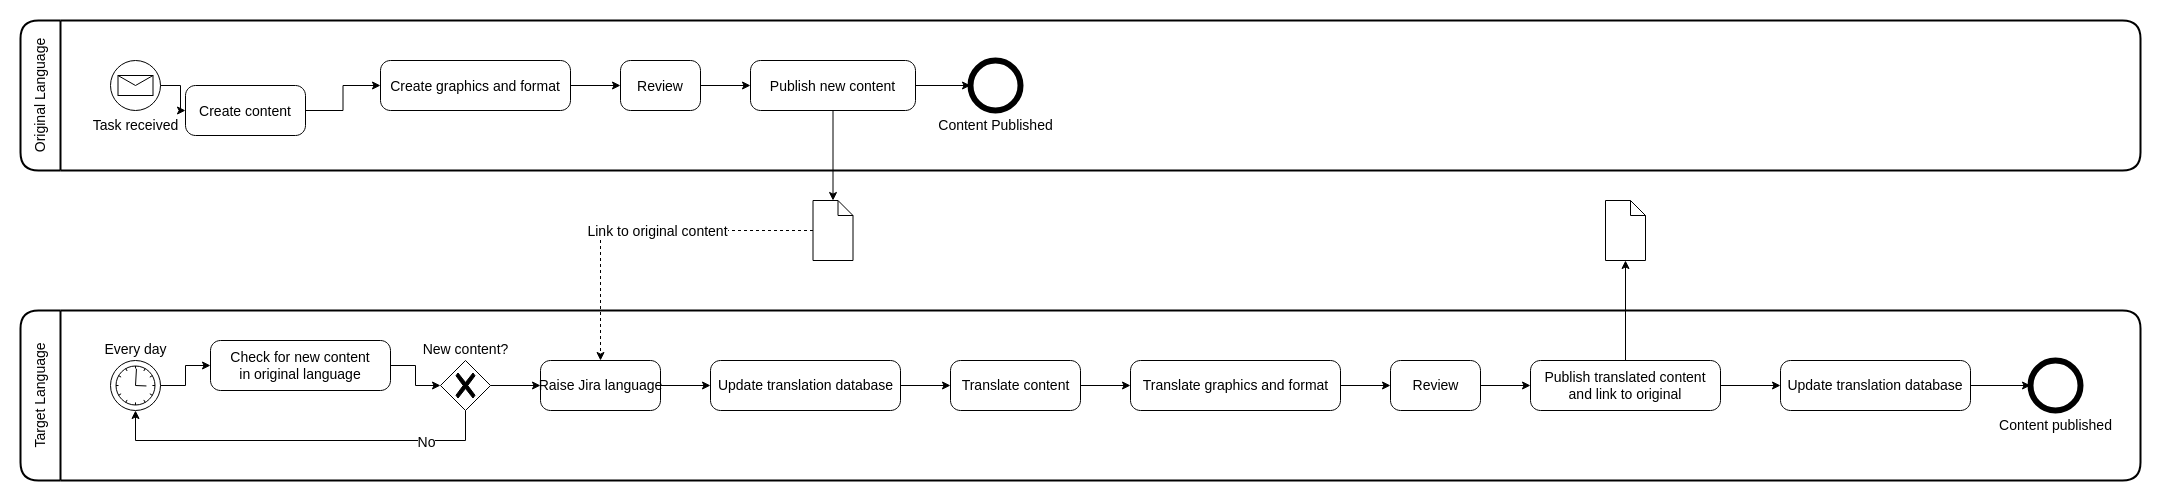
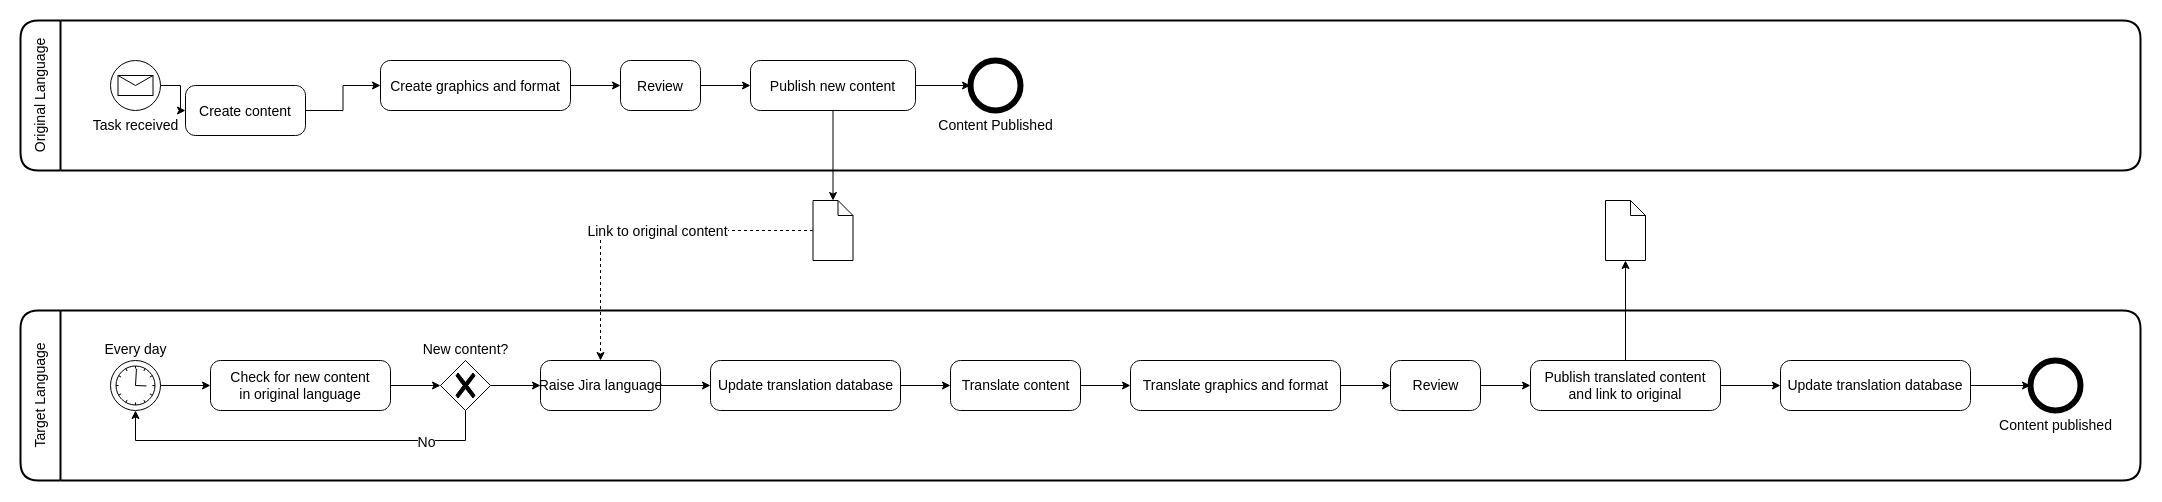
node "Check for new content in original language": moved (301, 366) -> (301, 386)
